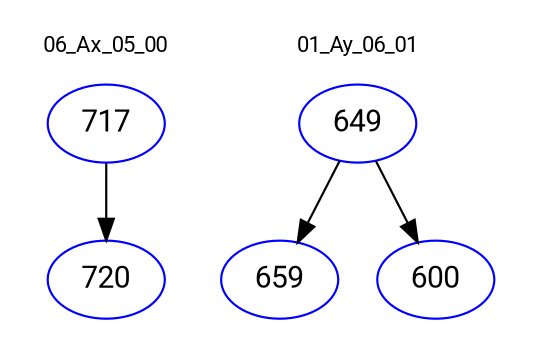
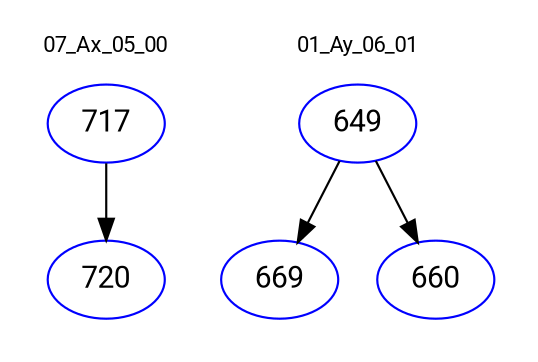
cluster "06_Ax_05_00": label "06_Ax_05_00" -> "07_Ax_05_00"
node "659": label "659" -> "669"
node "600": label "600" -> "660"
